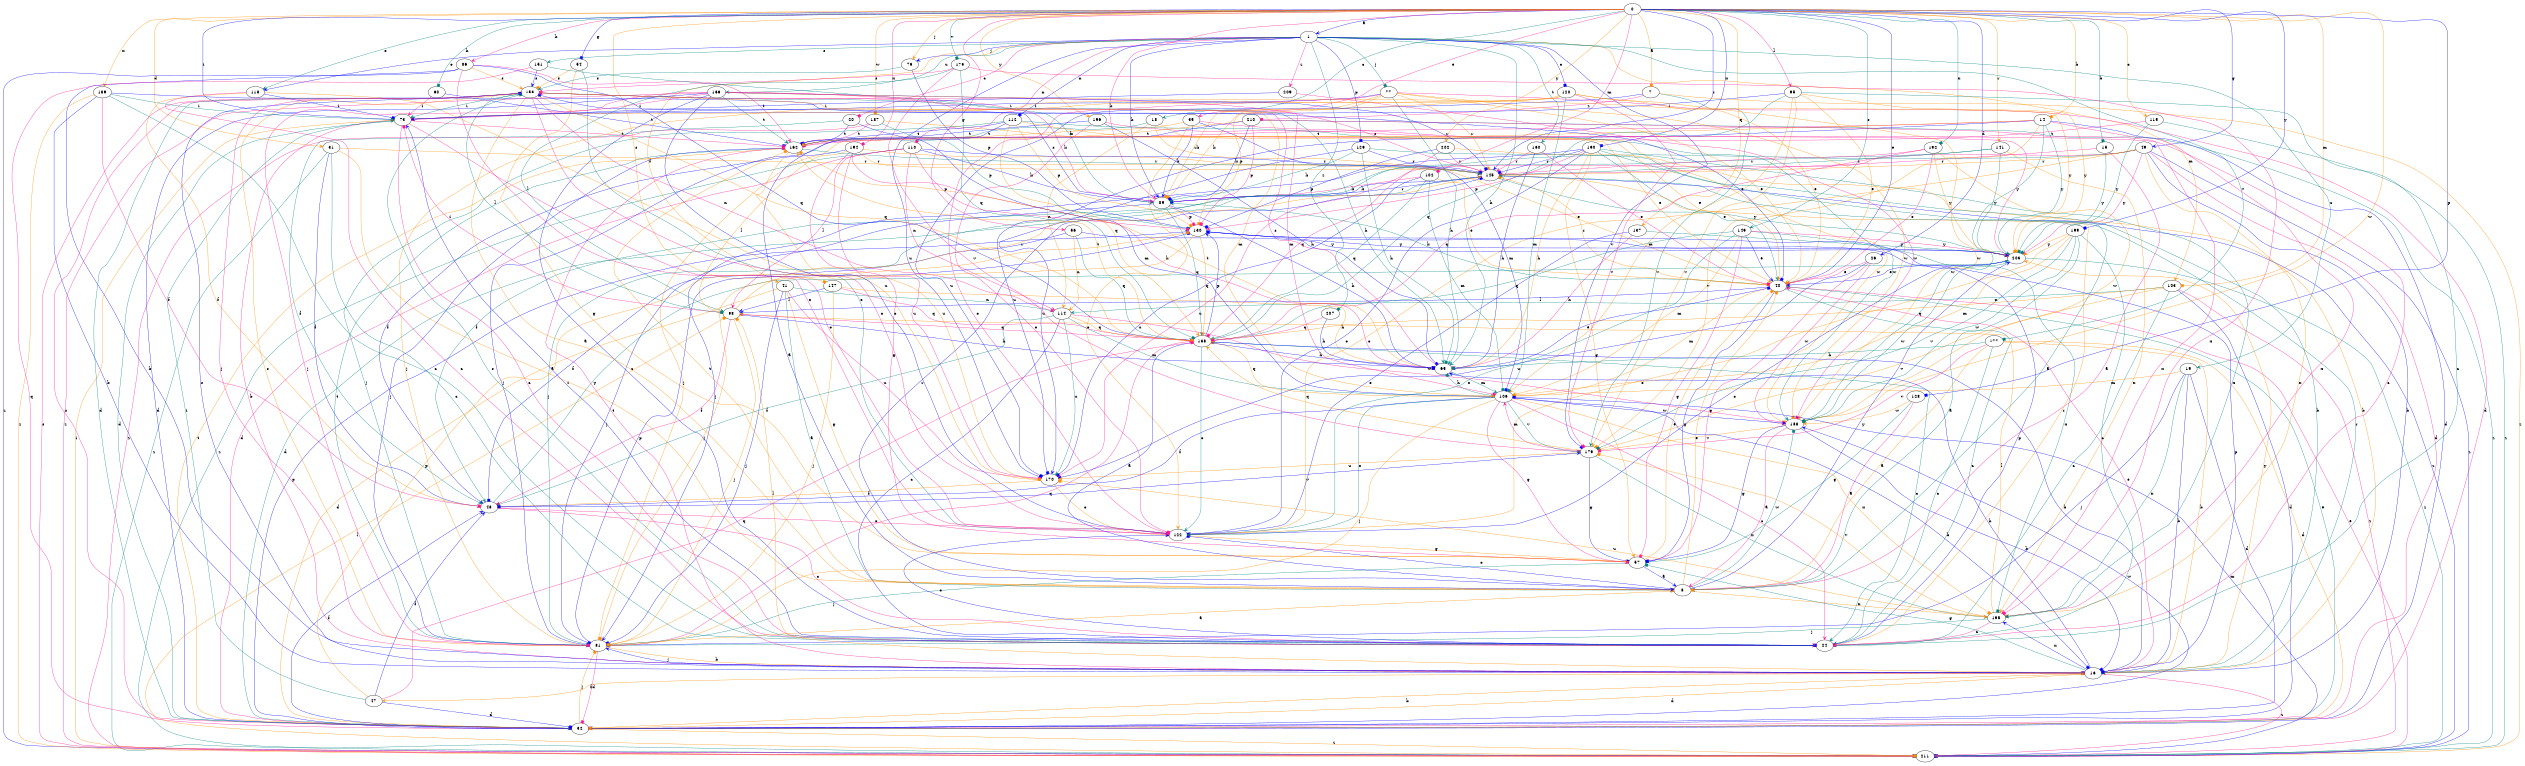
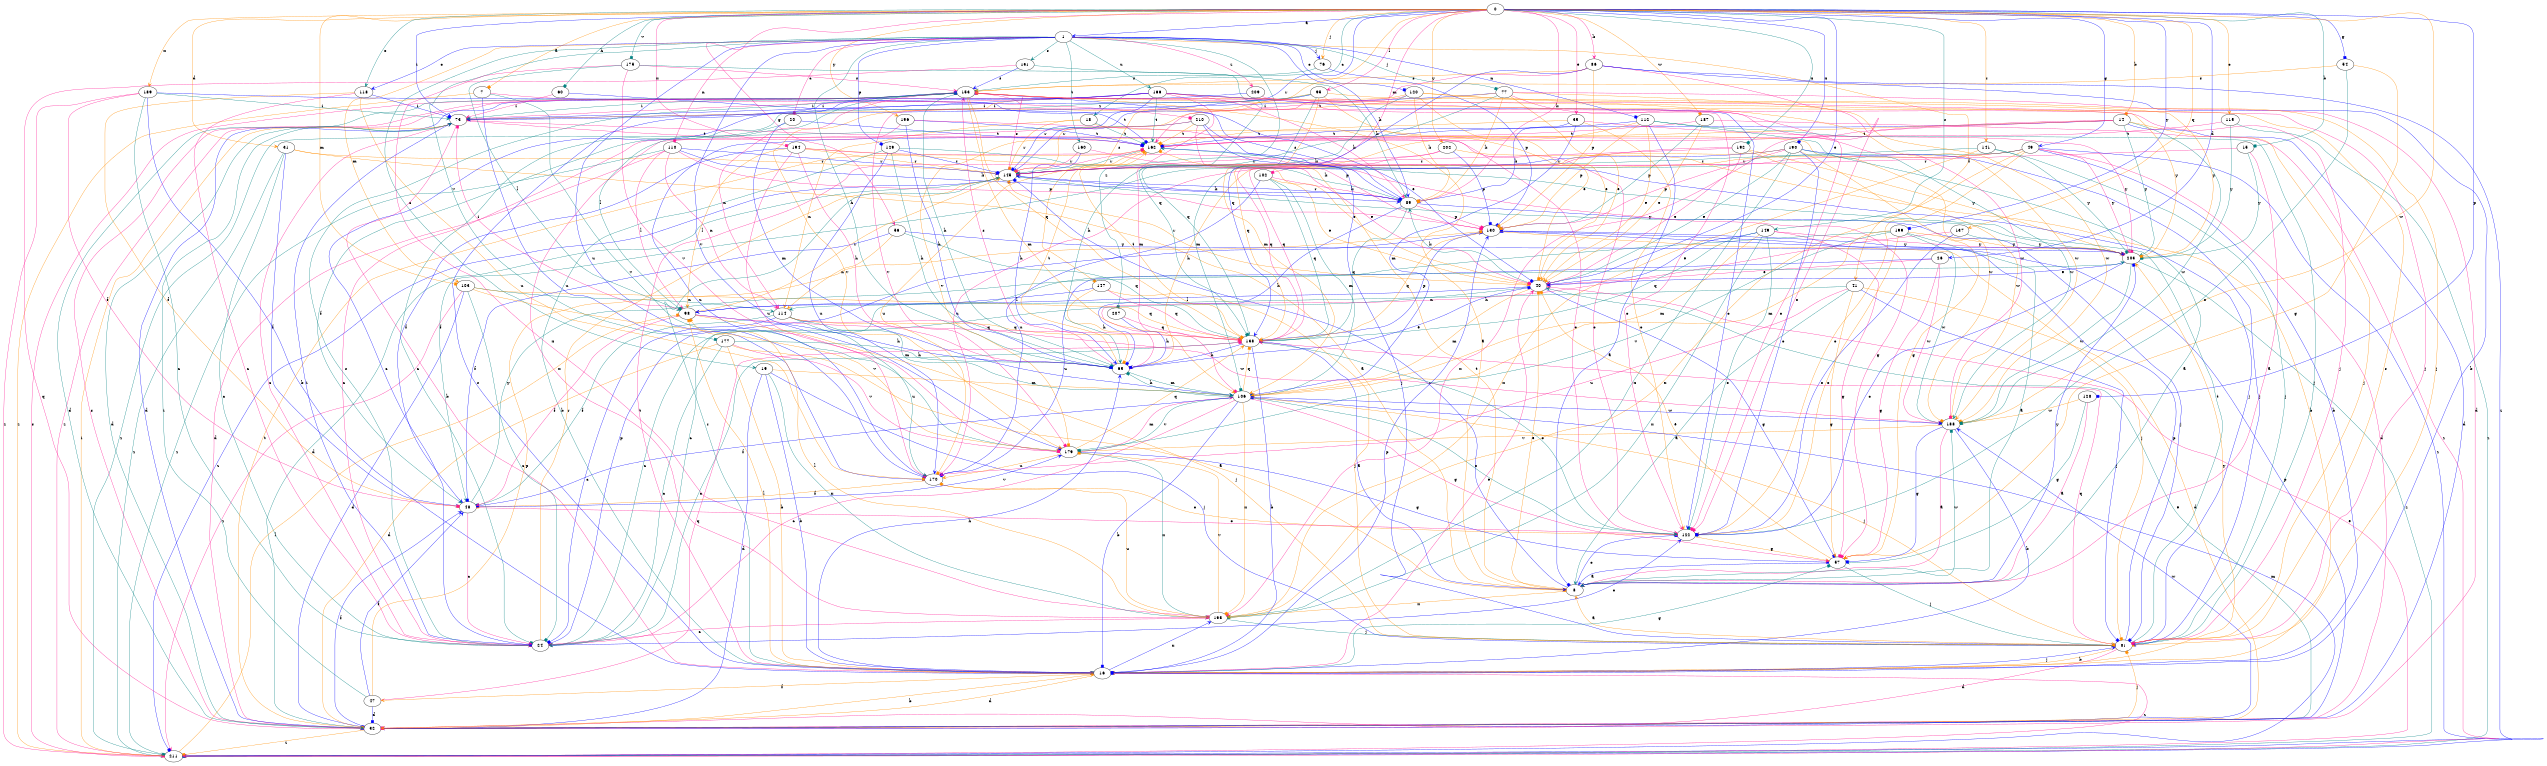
edge "77" -> "130": now "86" -> "130"
edge "8" -> "203": arrowhead vee -> box
edge "189" -> "211": color darkorange -> deeppink
